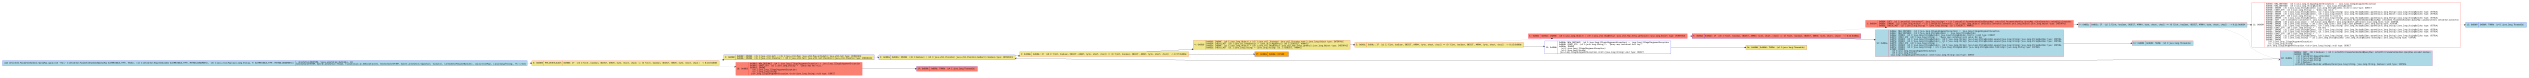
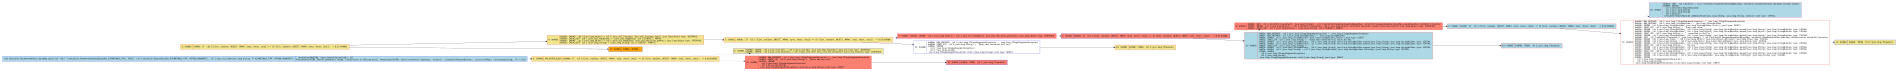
node "12: 0x0069": fillcolor lightblue -> khaki
node "2: 0x000a": removed
